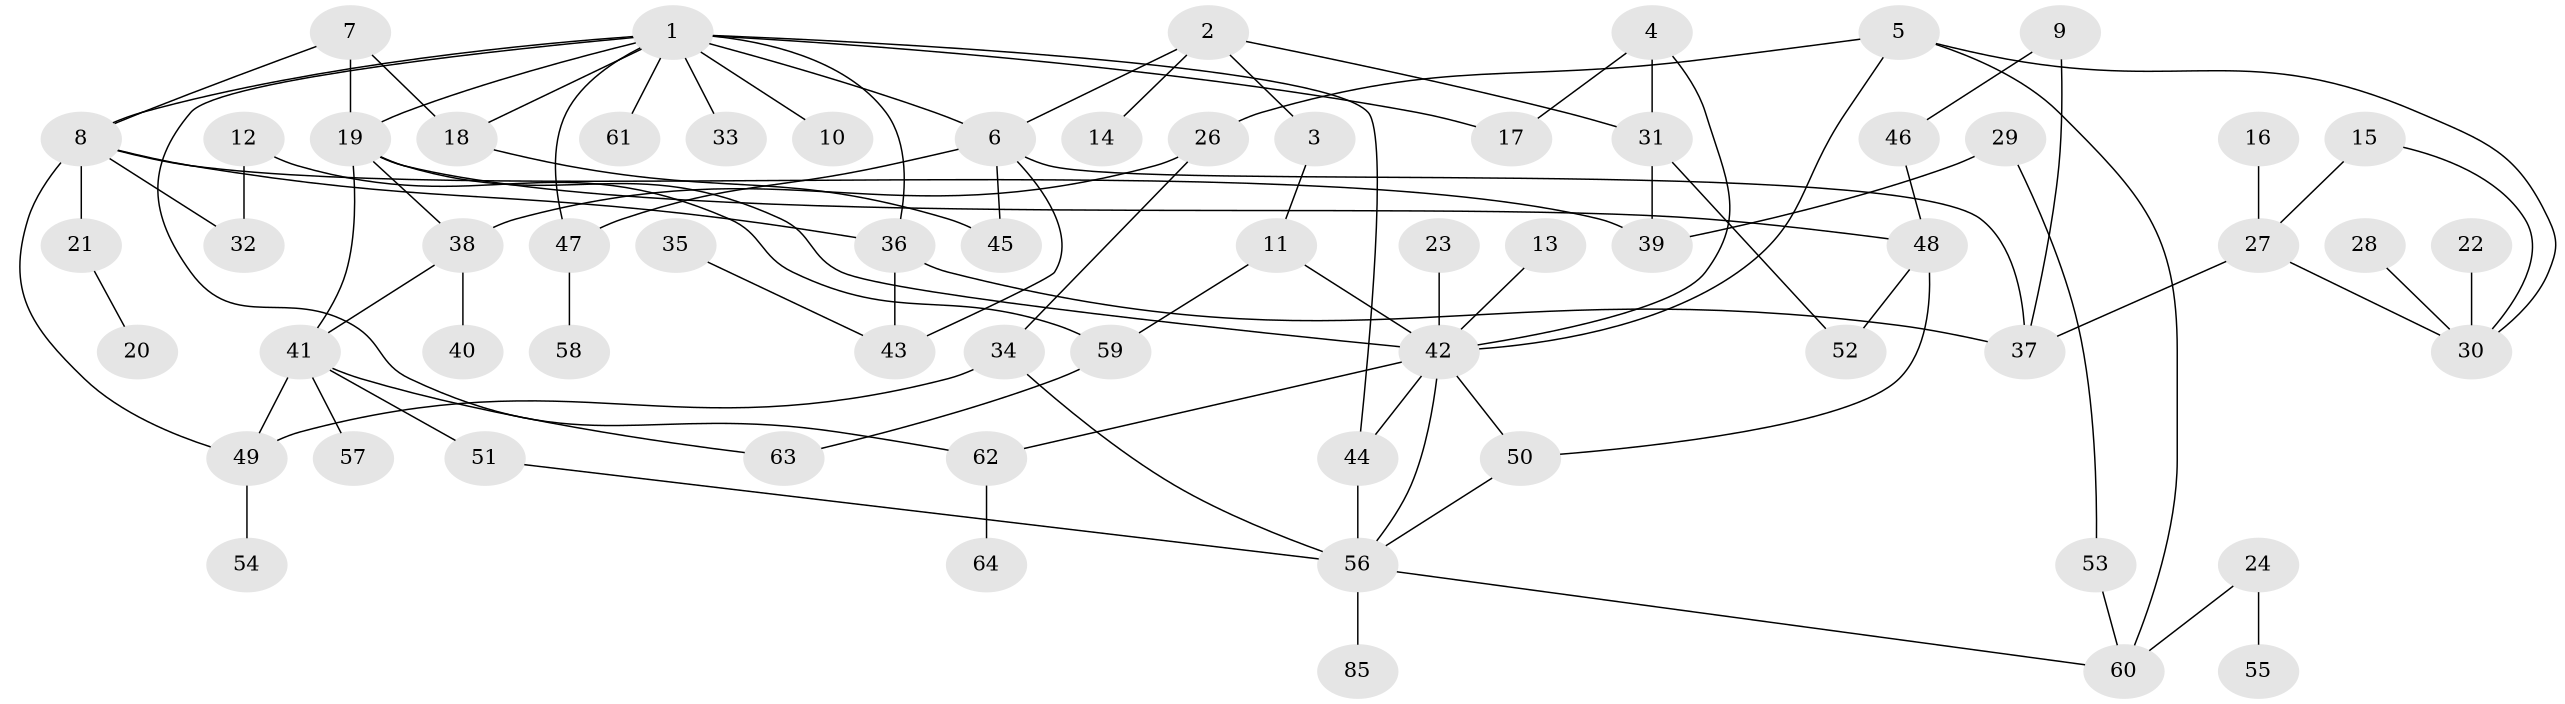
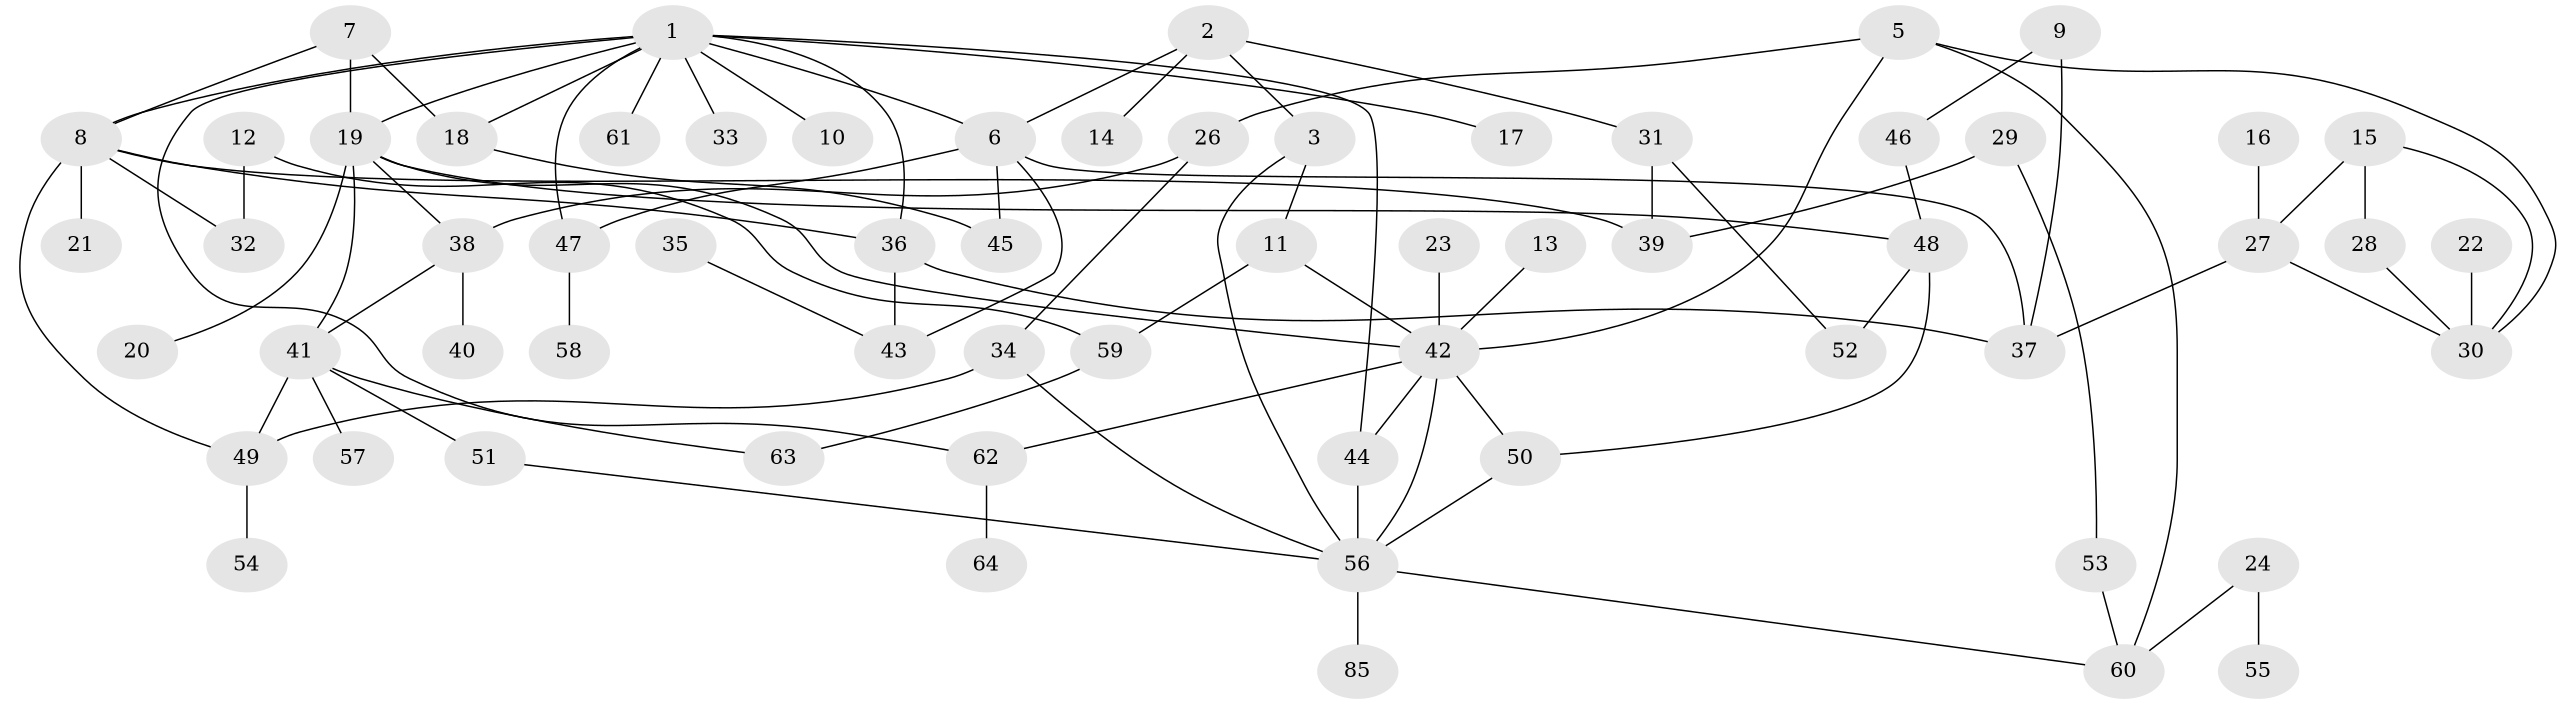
node "4": removed
edge "15" -- "28": added
edge "21" -- "20": now "19" -- "20"
edge "3" -- "56": added
